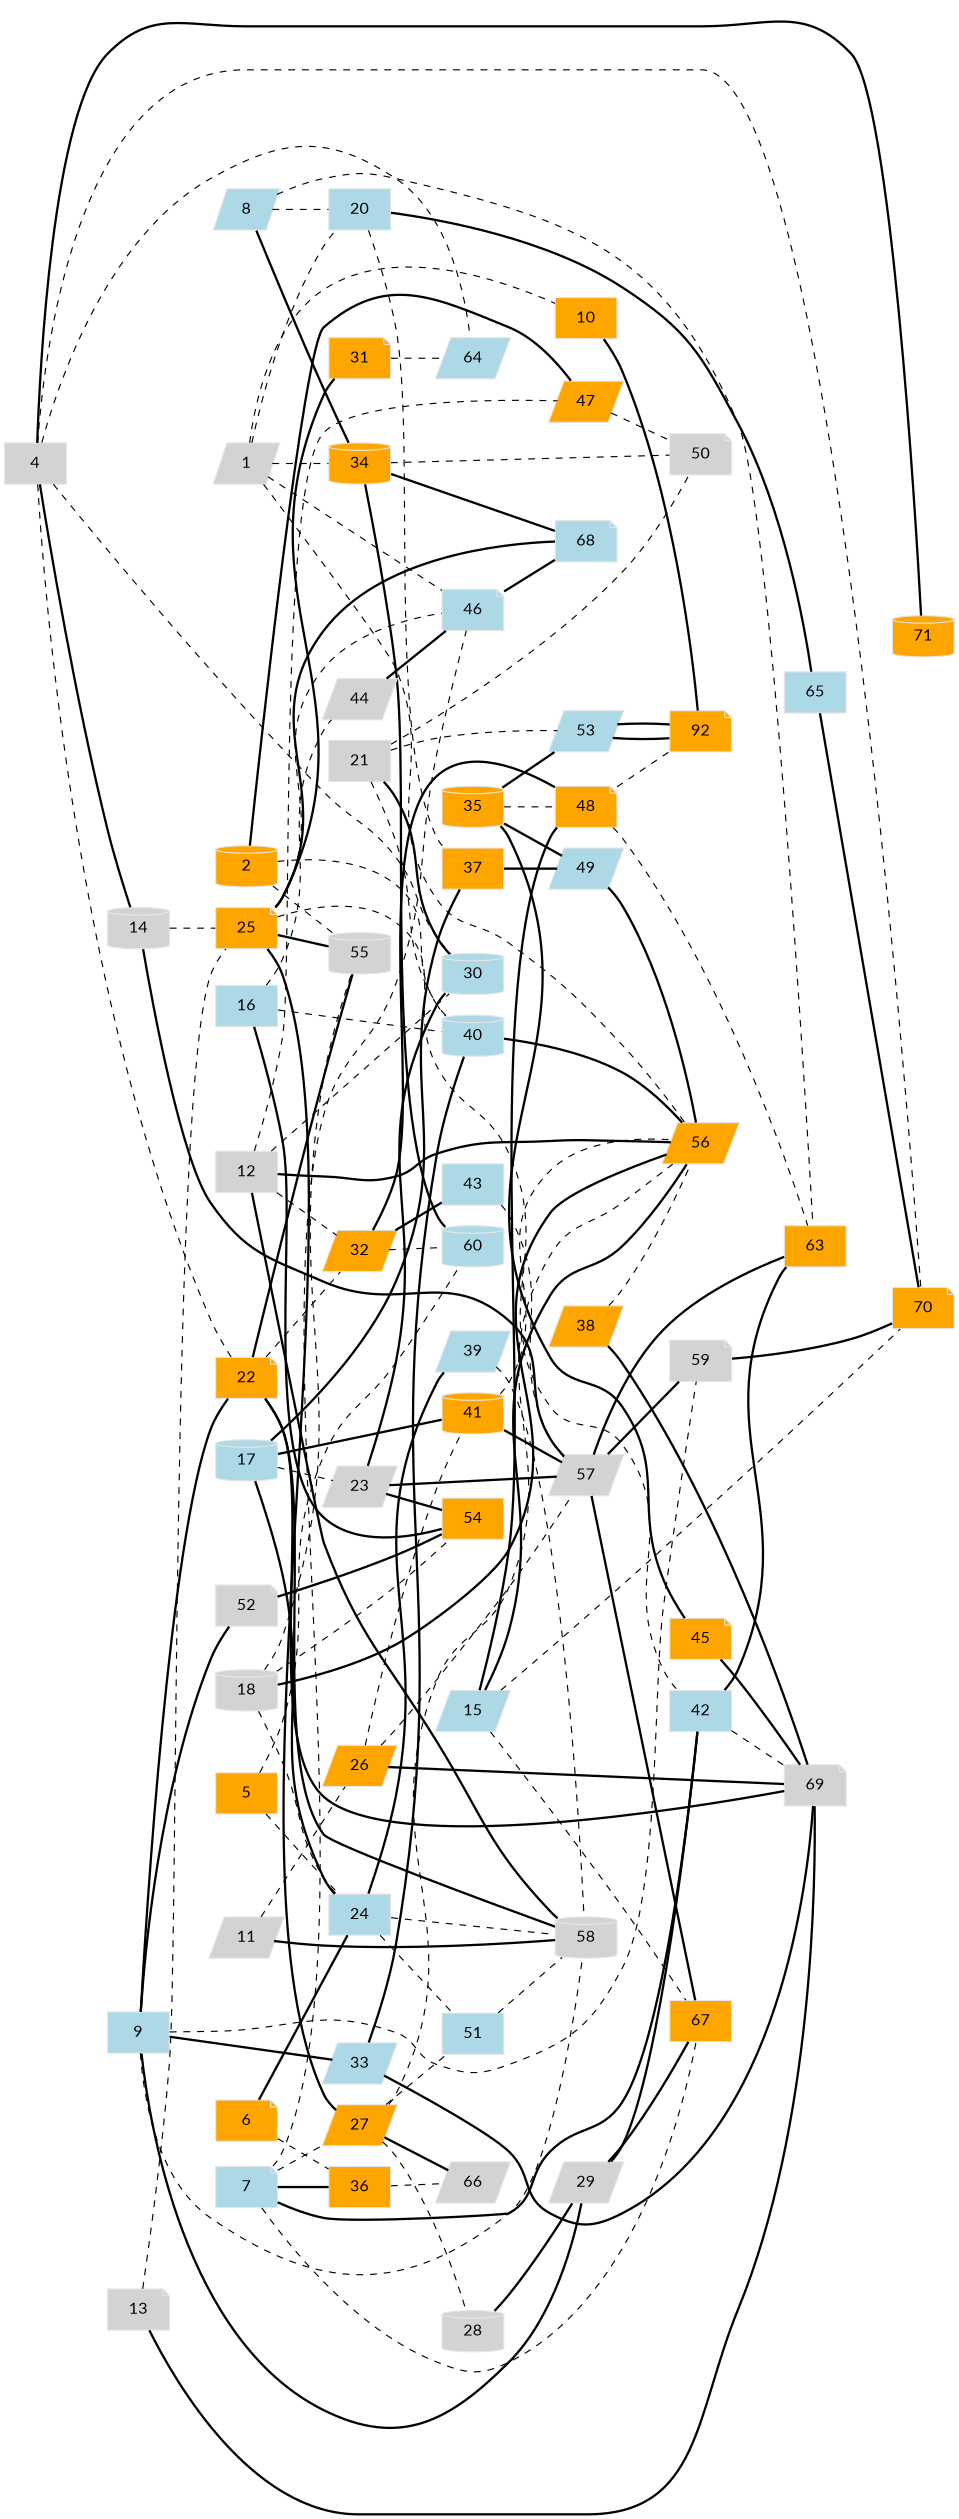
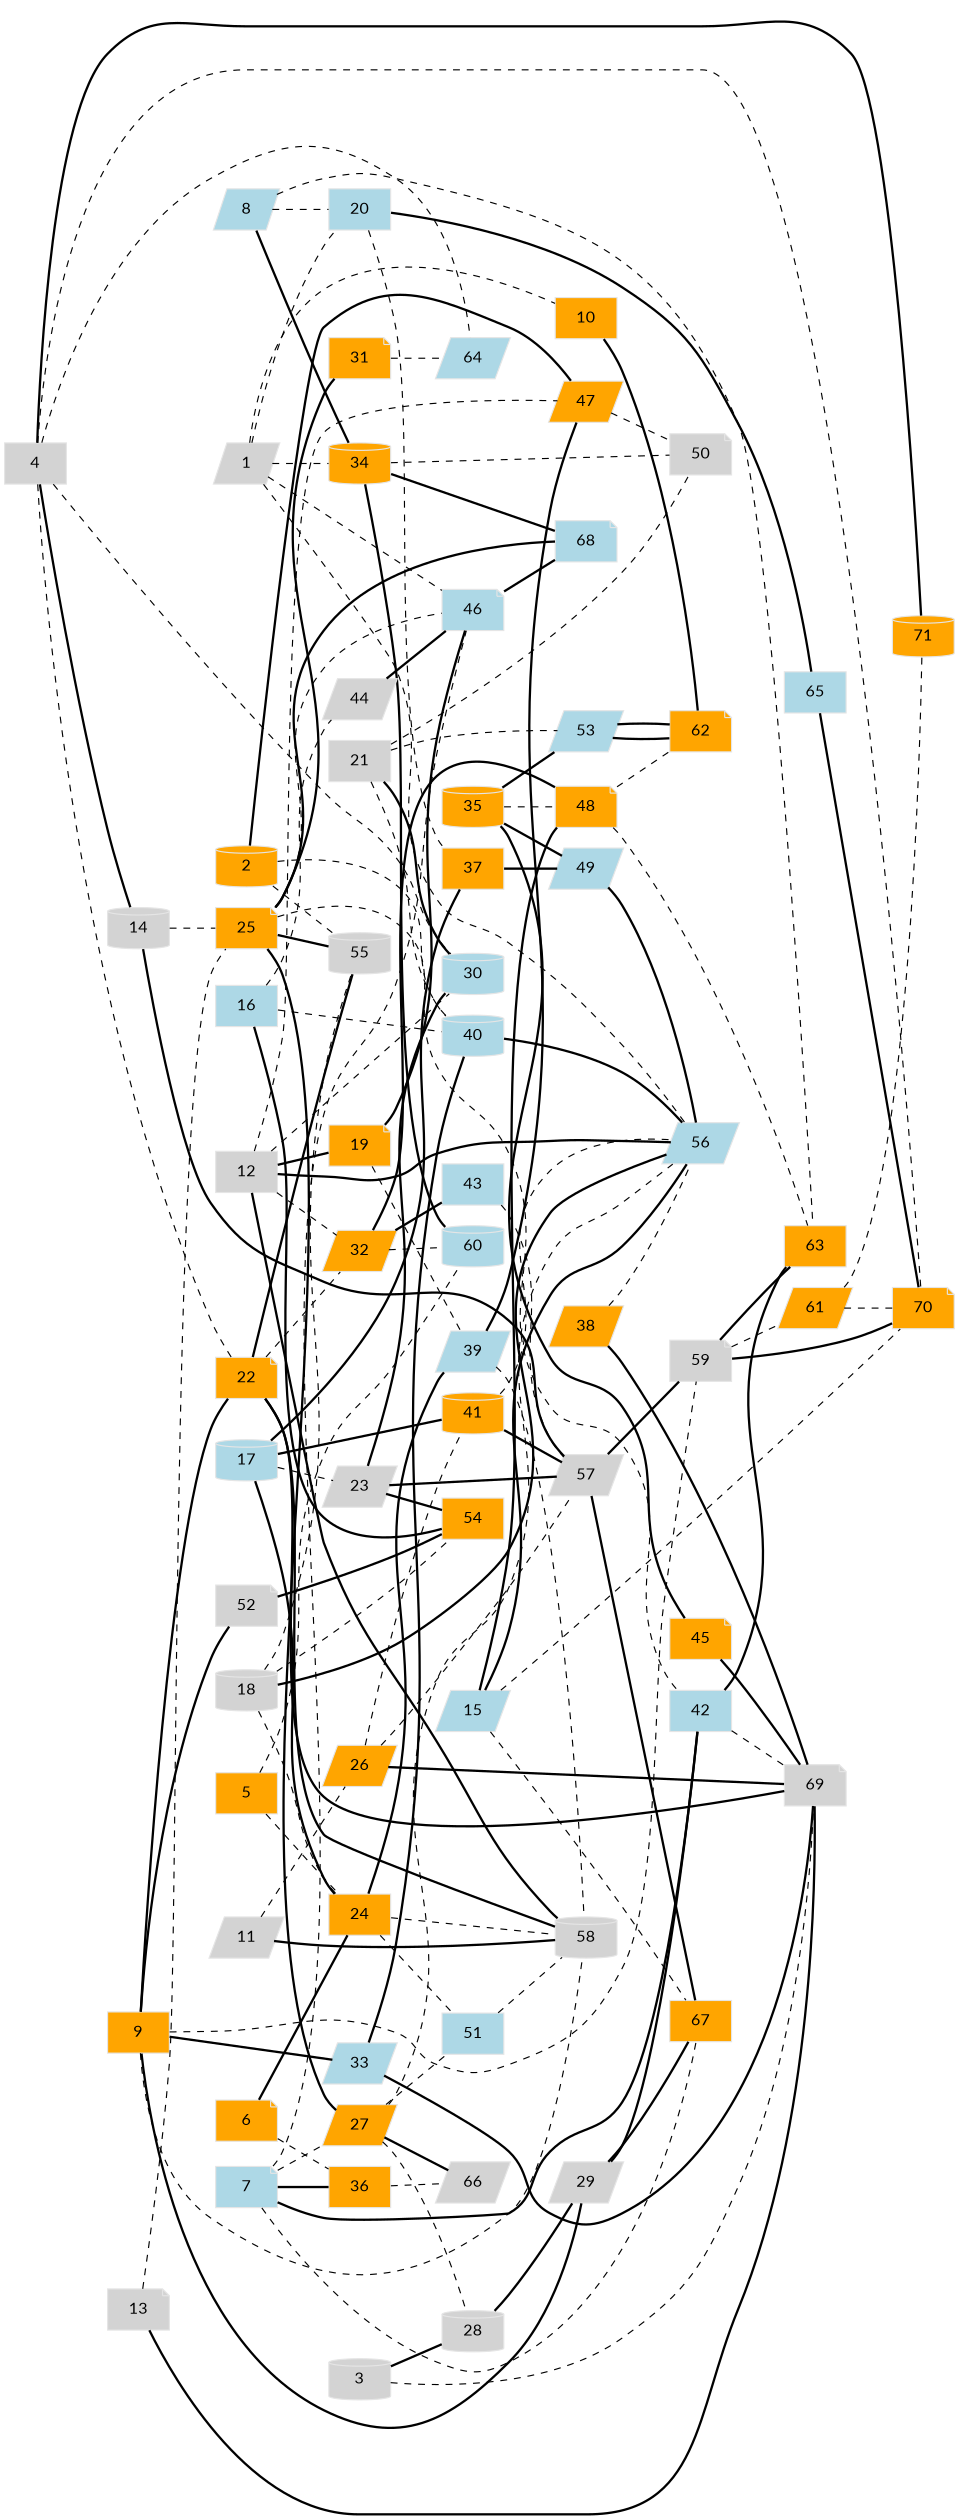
node "92": label "92" -> "62"
edge "47" -- "39": added
node "56": fillcolor orange -> lightblue
node "19": added
node "61": added
edge "63" -- "57": now "63" -- "59"
node "24": fillcolor lightblue -> orange
node "9": fillcolor lightblue -> orange
node "3": added
